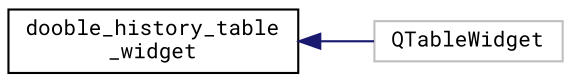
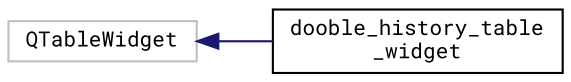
edge "QTableWidget" -> "dooble_history_table _widget": reversed
